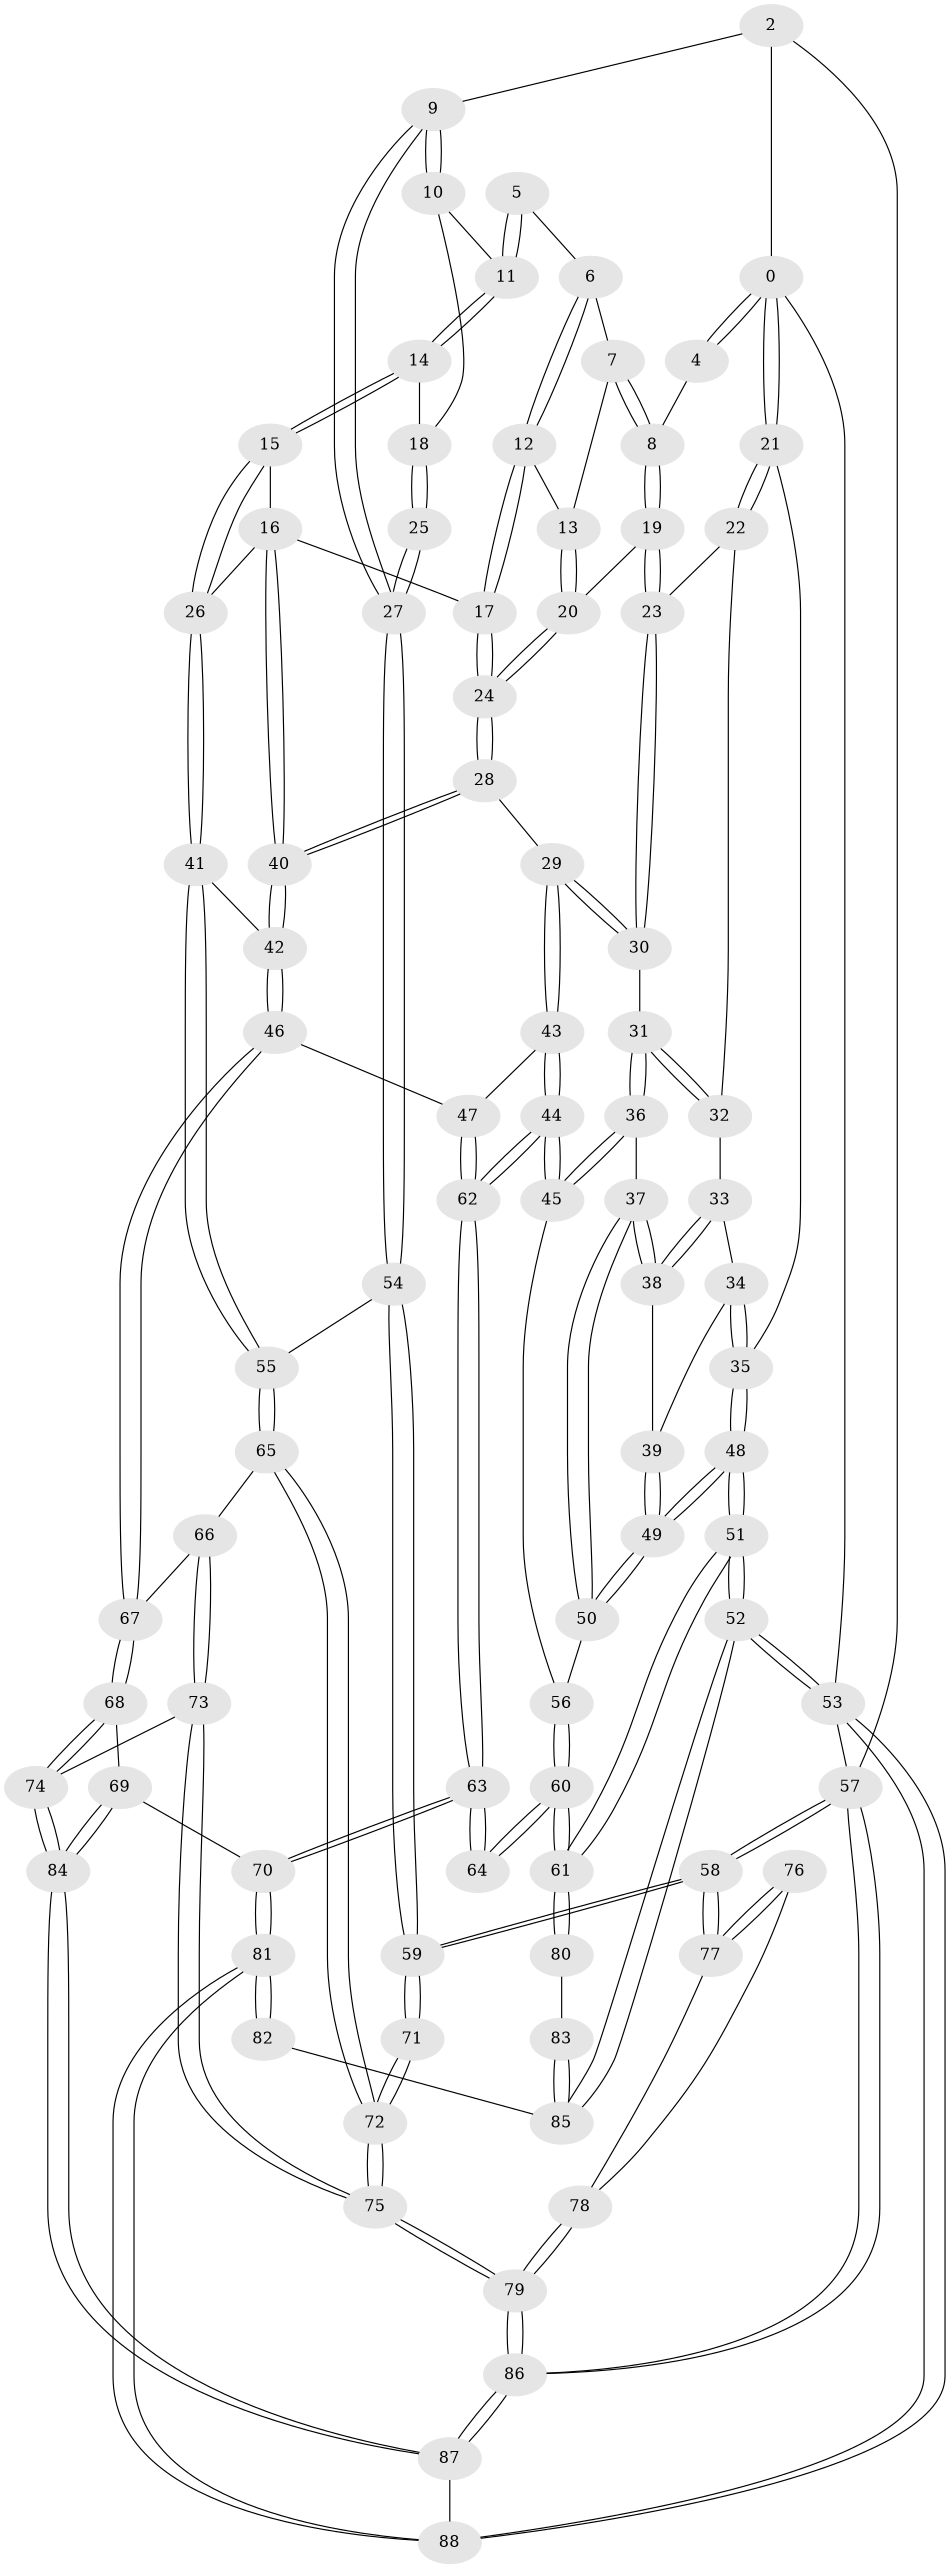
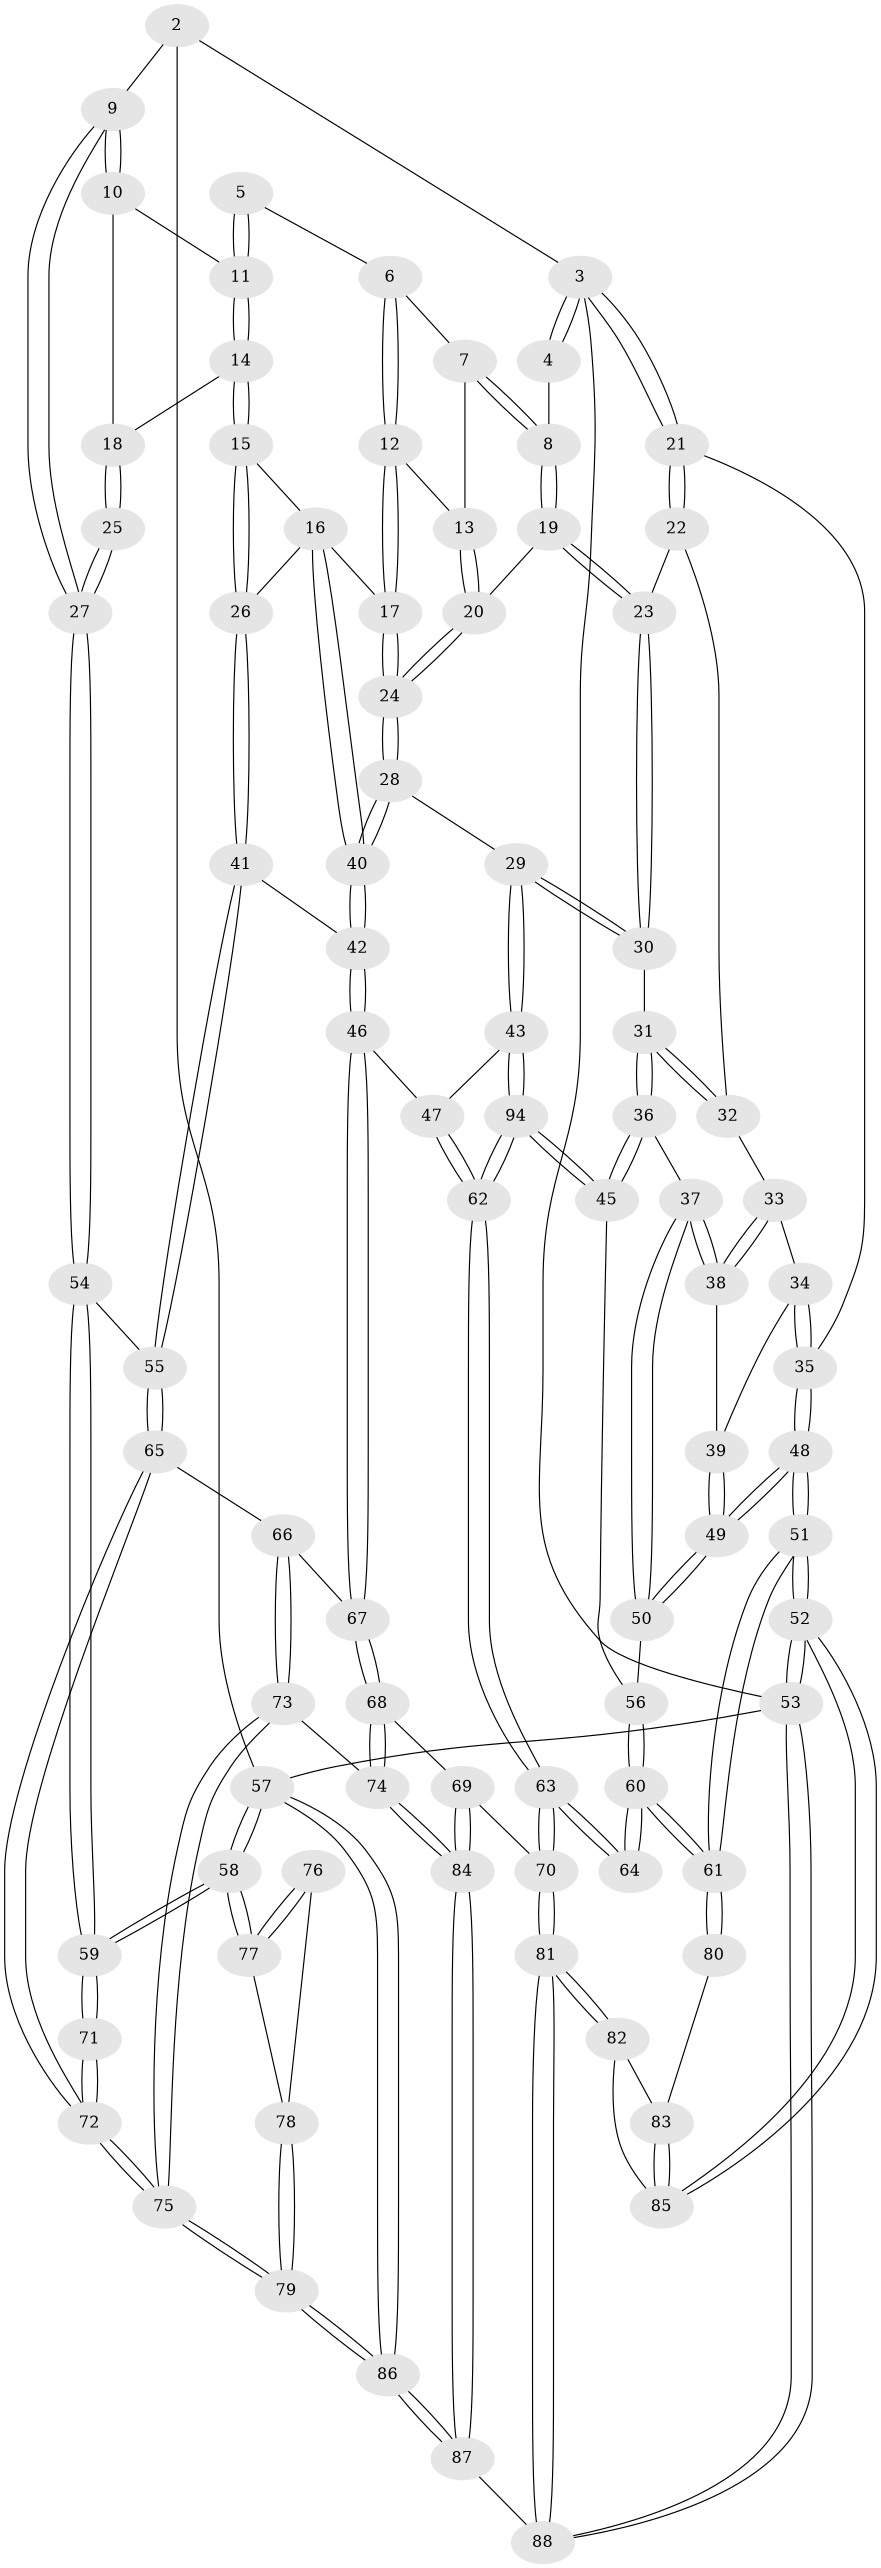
node "0": label "0" -> "3"
node "44": label "44" -> "94"
edge "82" -- "83": added
